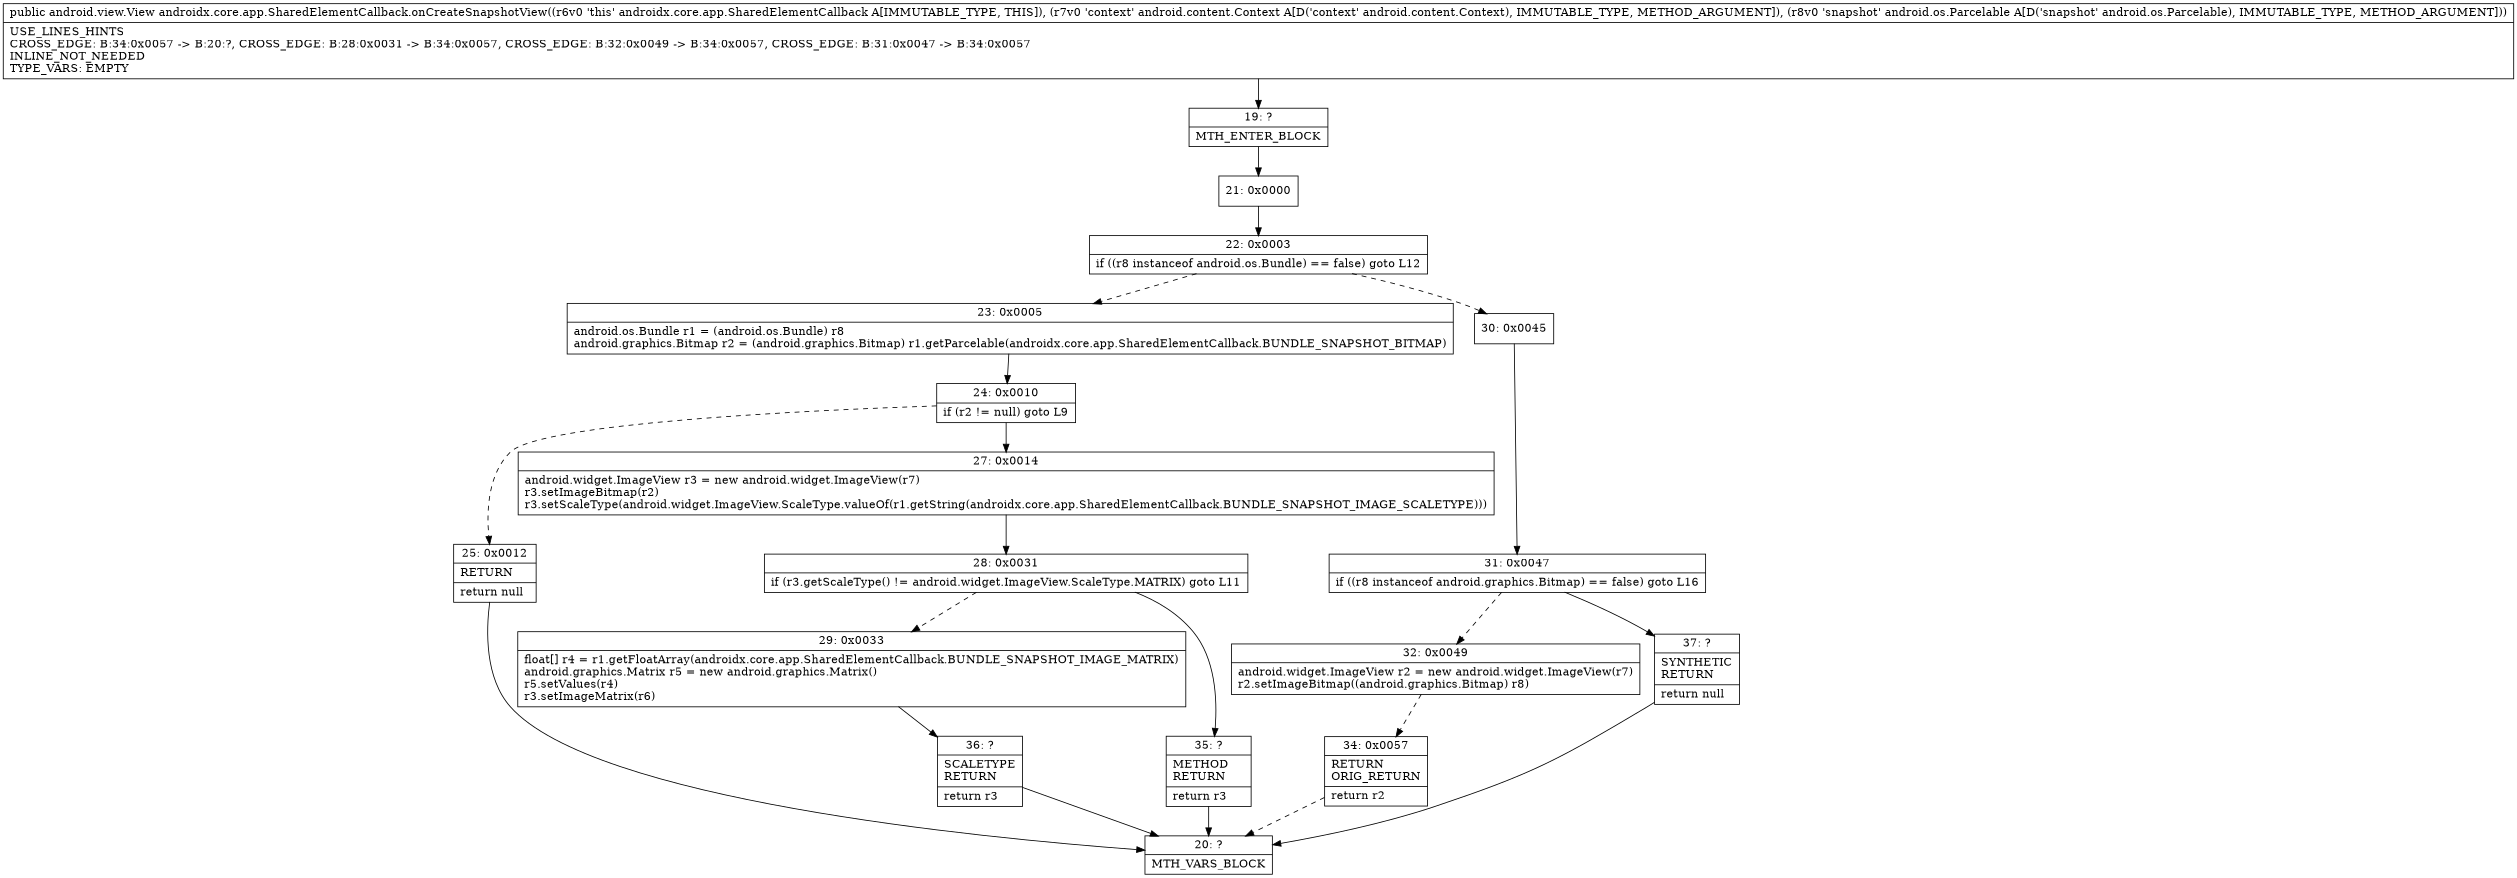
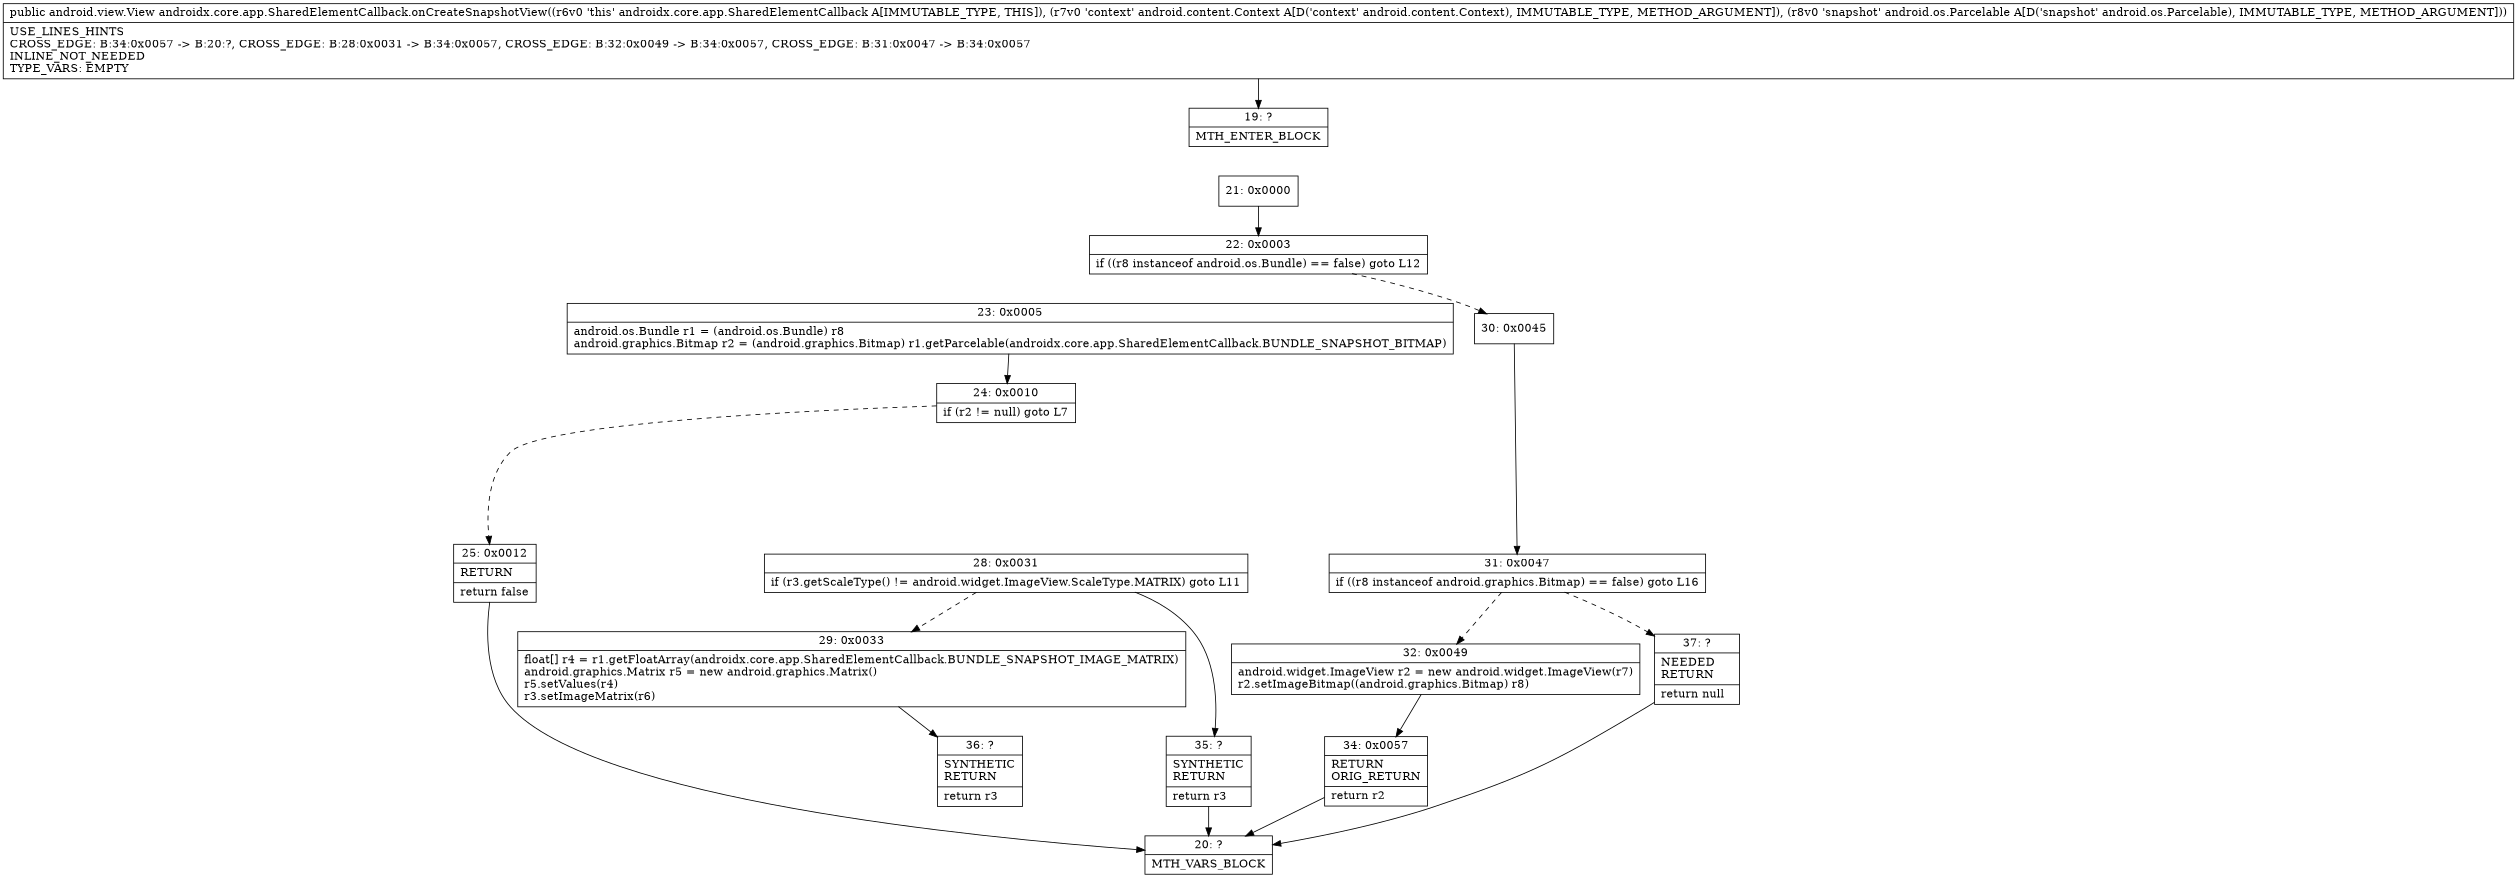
edge "19: ?" -> "21: 0x0000": removed
edge "22: 0x0003" -> "23: 0x0005": removed
node "24: 0x0010": text "if (r2 != null) goto L9" -> "if (r2 != null) goto L7"
node "27: 0x0014": removed
node "25: 0x0012": text "return null" -> "return false"
edge "31: 0x0047" -> "37: ?": style solid -> dashed
node "37: ?": text "SYNTHETIC" -> "NEEDED"
edge "32: 0x0049" -> "34: 0x0057": style dashed -> solid
node "36: ?": text "SCALETYPE" -> "SYNTHETIC"
node "35: ?": text "METHOD" -> "SYNTHETIC"
edge "36: ?" -> "20: ?": removed
edge "34: 0x0057" -> "20: ?": style dashed -> solid
